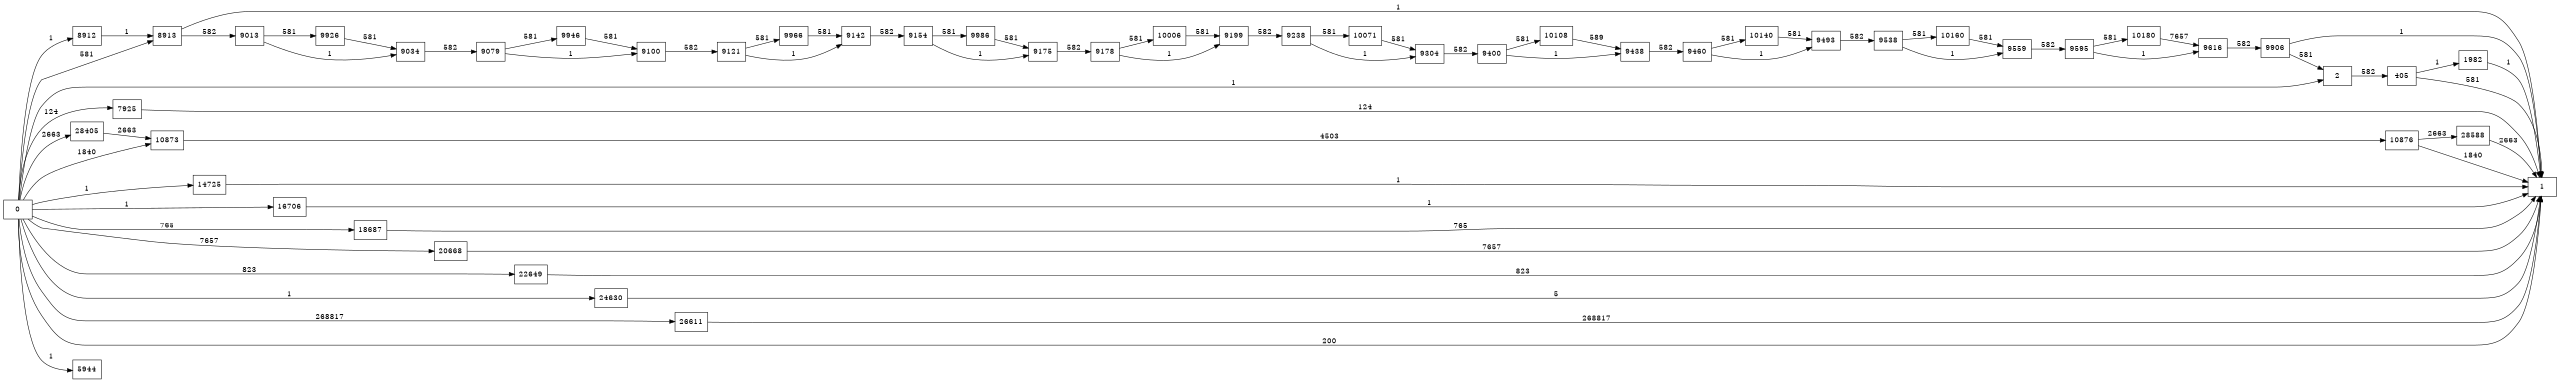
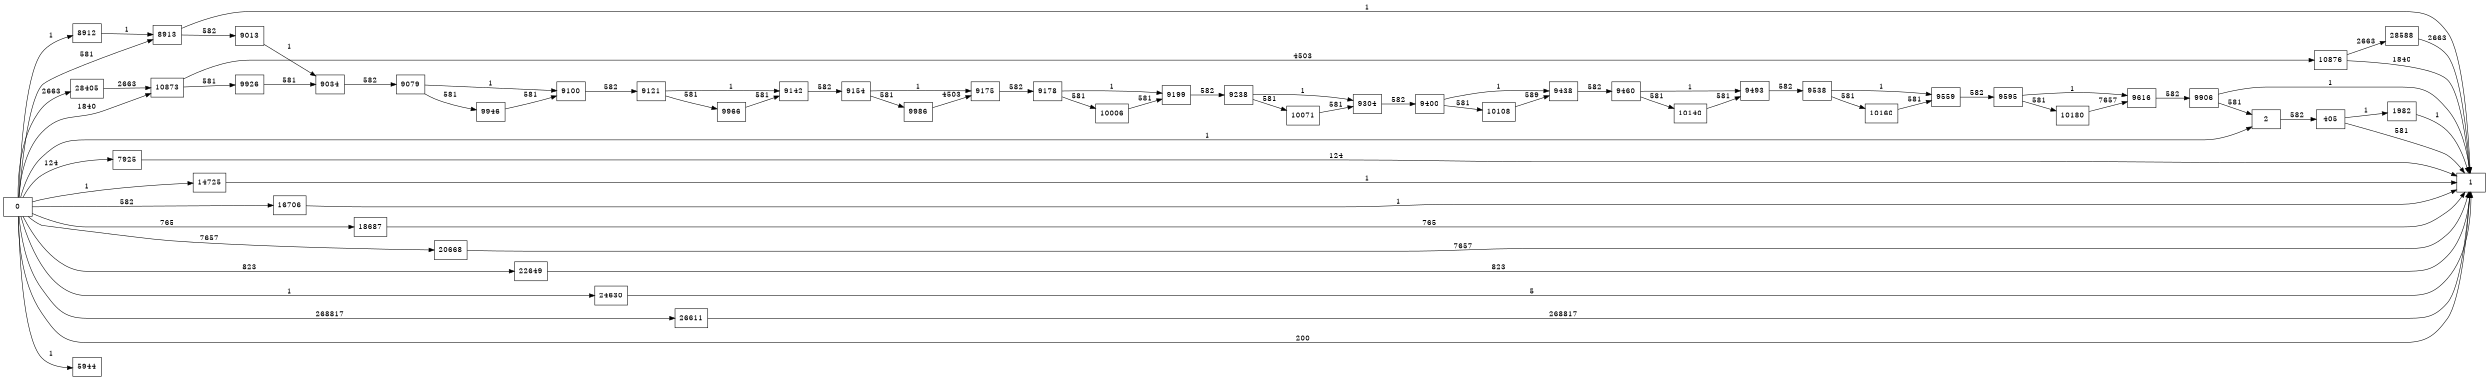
edge "9013" -> "9926": now "10873" -> "9926"
edge "9986" -> "9175": label "581" -> "4503"
edge "0" -> "16706": label "1" -> "582"
